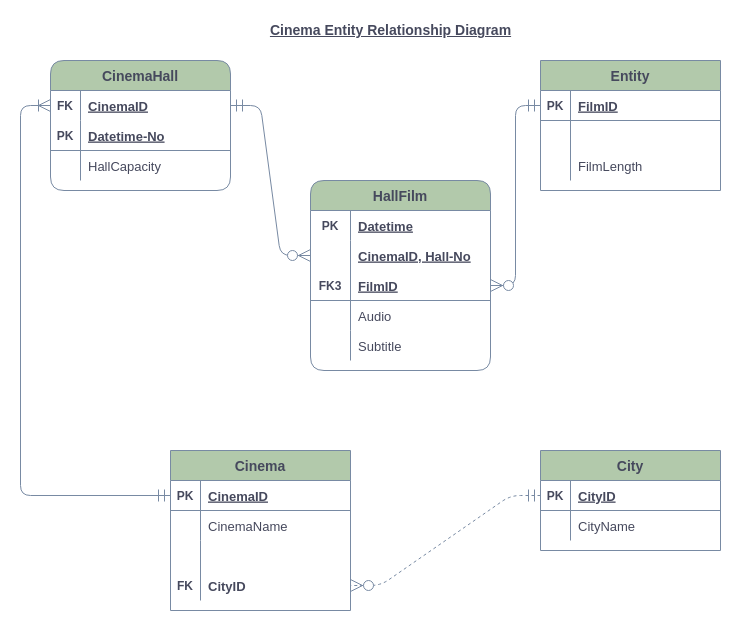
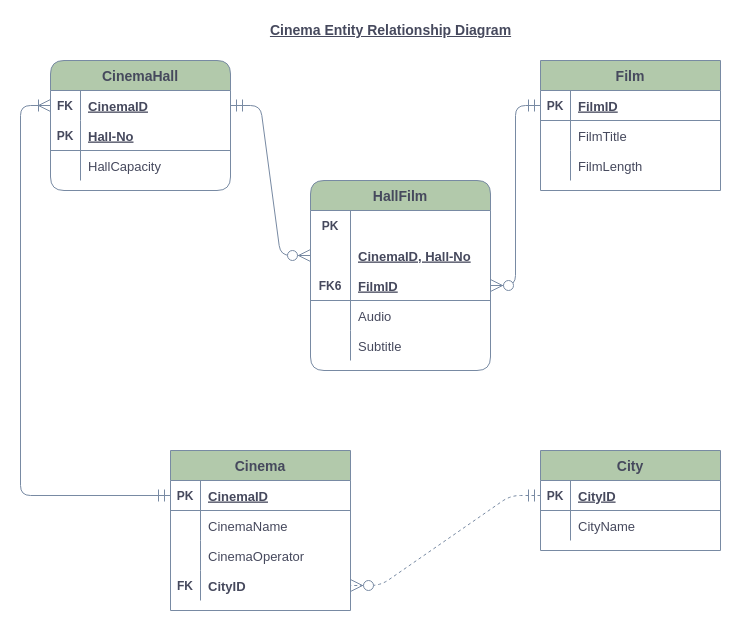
node "Entity": label "Entity" -> "Film"
node "Datetime-No": label "Datetime-No" -> "Hall-No"
node "FilmTitle": added
node "Datetime": removed
node "FK3": label "FK3" -> "FK6"
node "CinemaOperator": added
